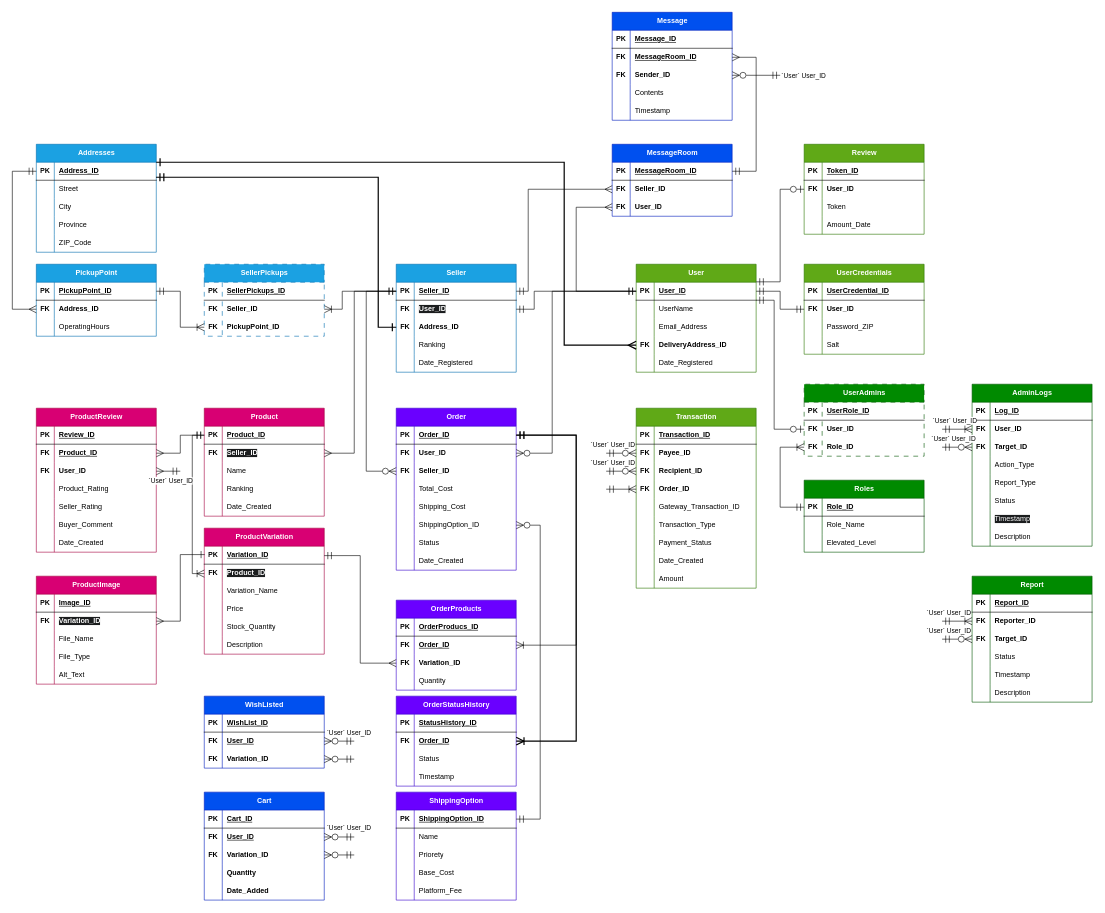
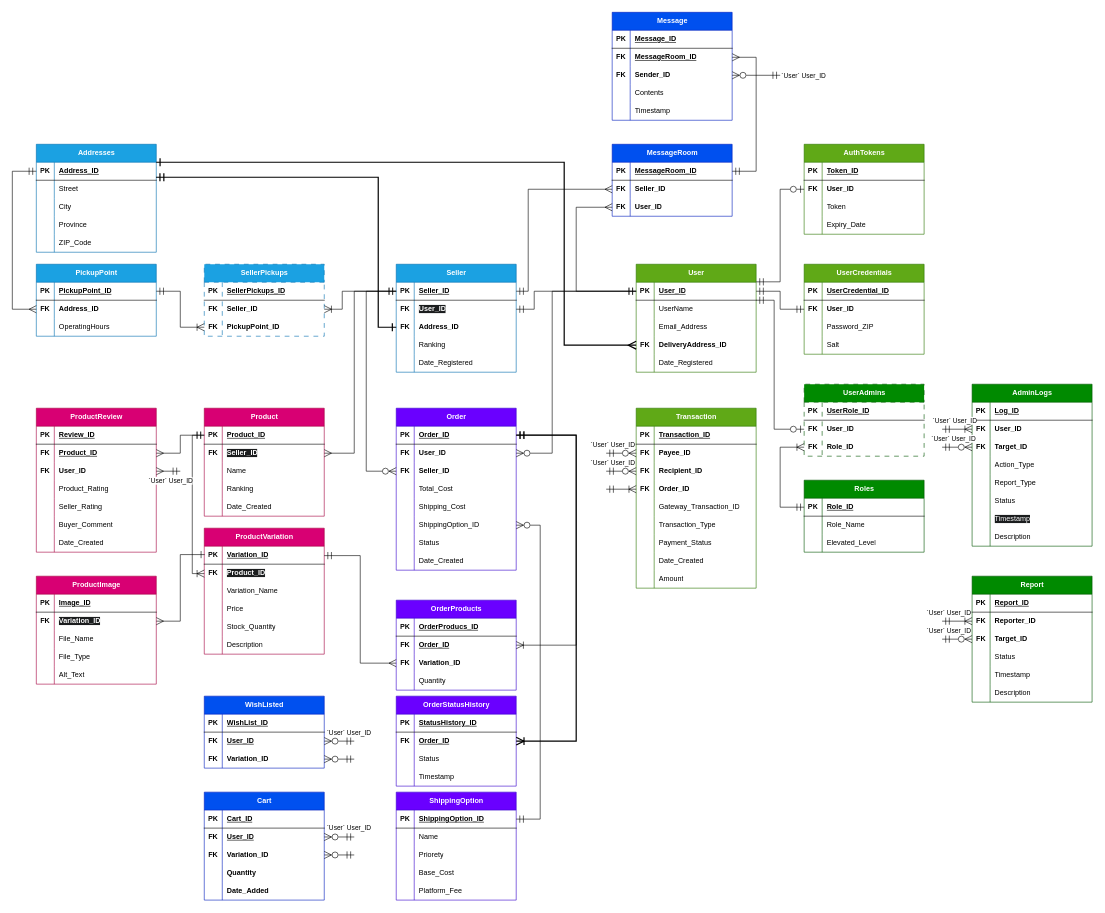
node "Review": label "Review" -> "AuthTokens"
node "Amount_Date": label "Amount_Date" -> "Expiry_Date"
